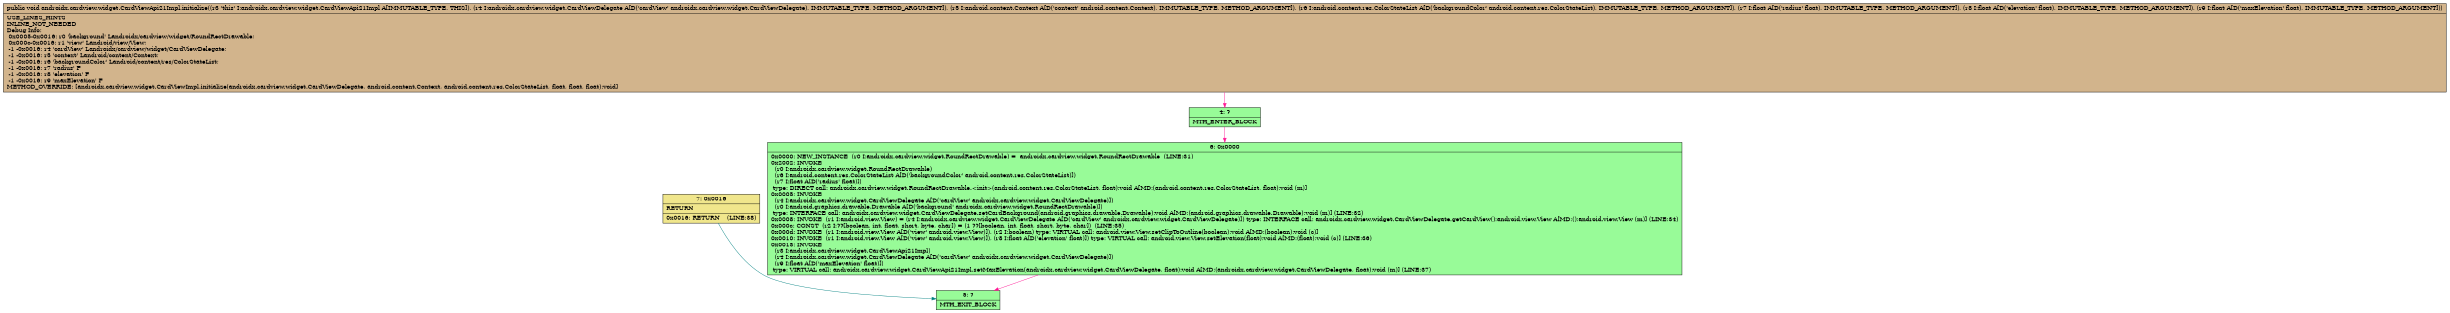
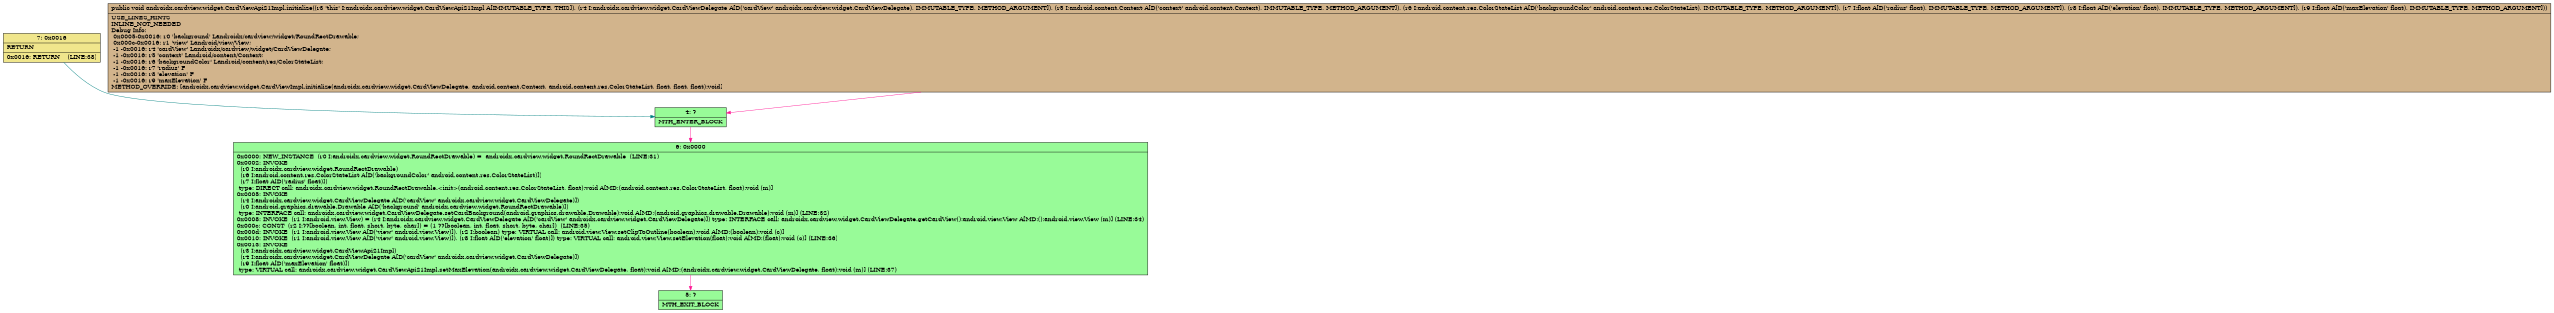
node "6: 0x0000": text "0x2002: INVOKE" -> "0x0002: INVOKE"
edge "7: 0x0016" -> "5: ?": now "7: 0x0016" -> "4: ?"
